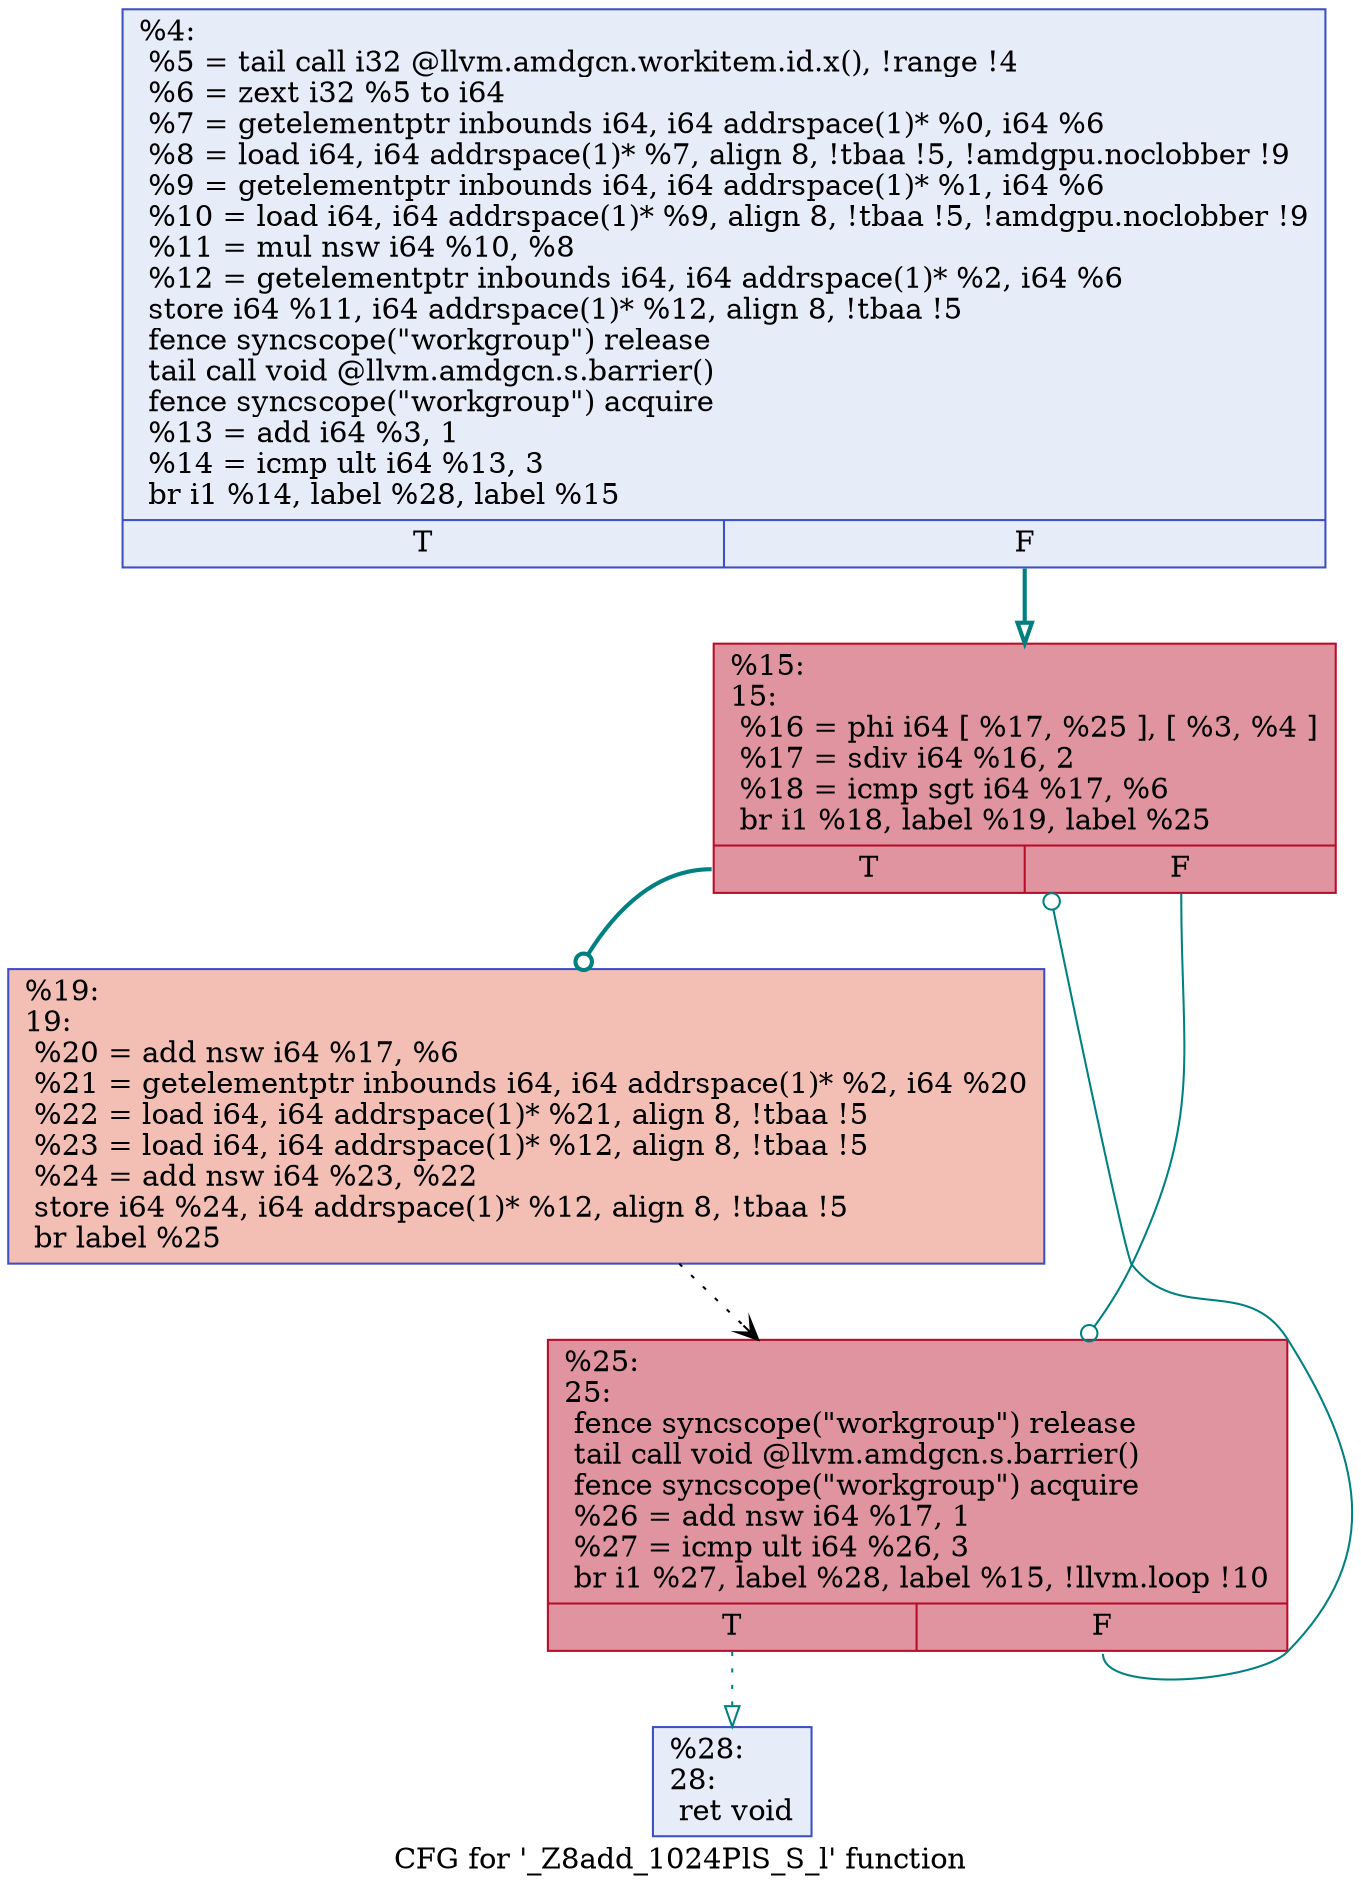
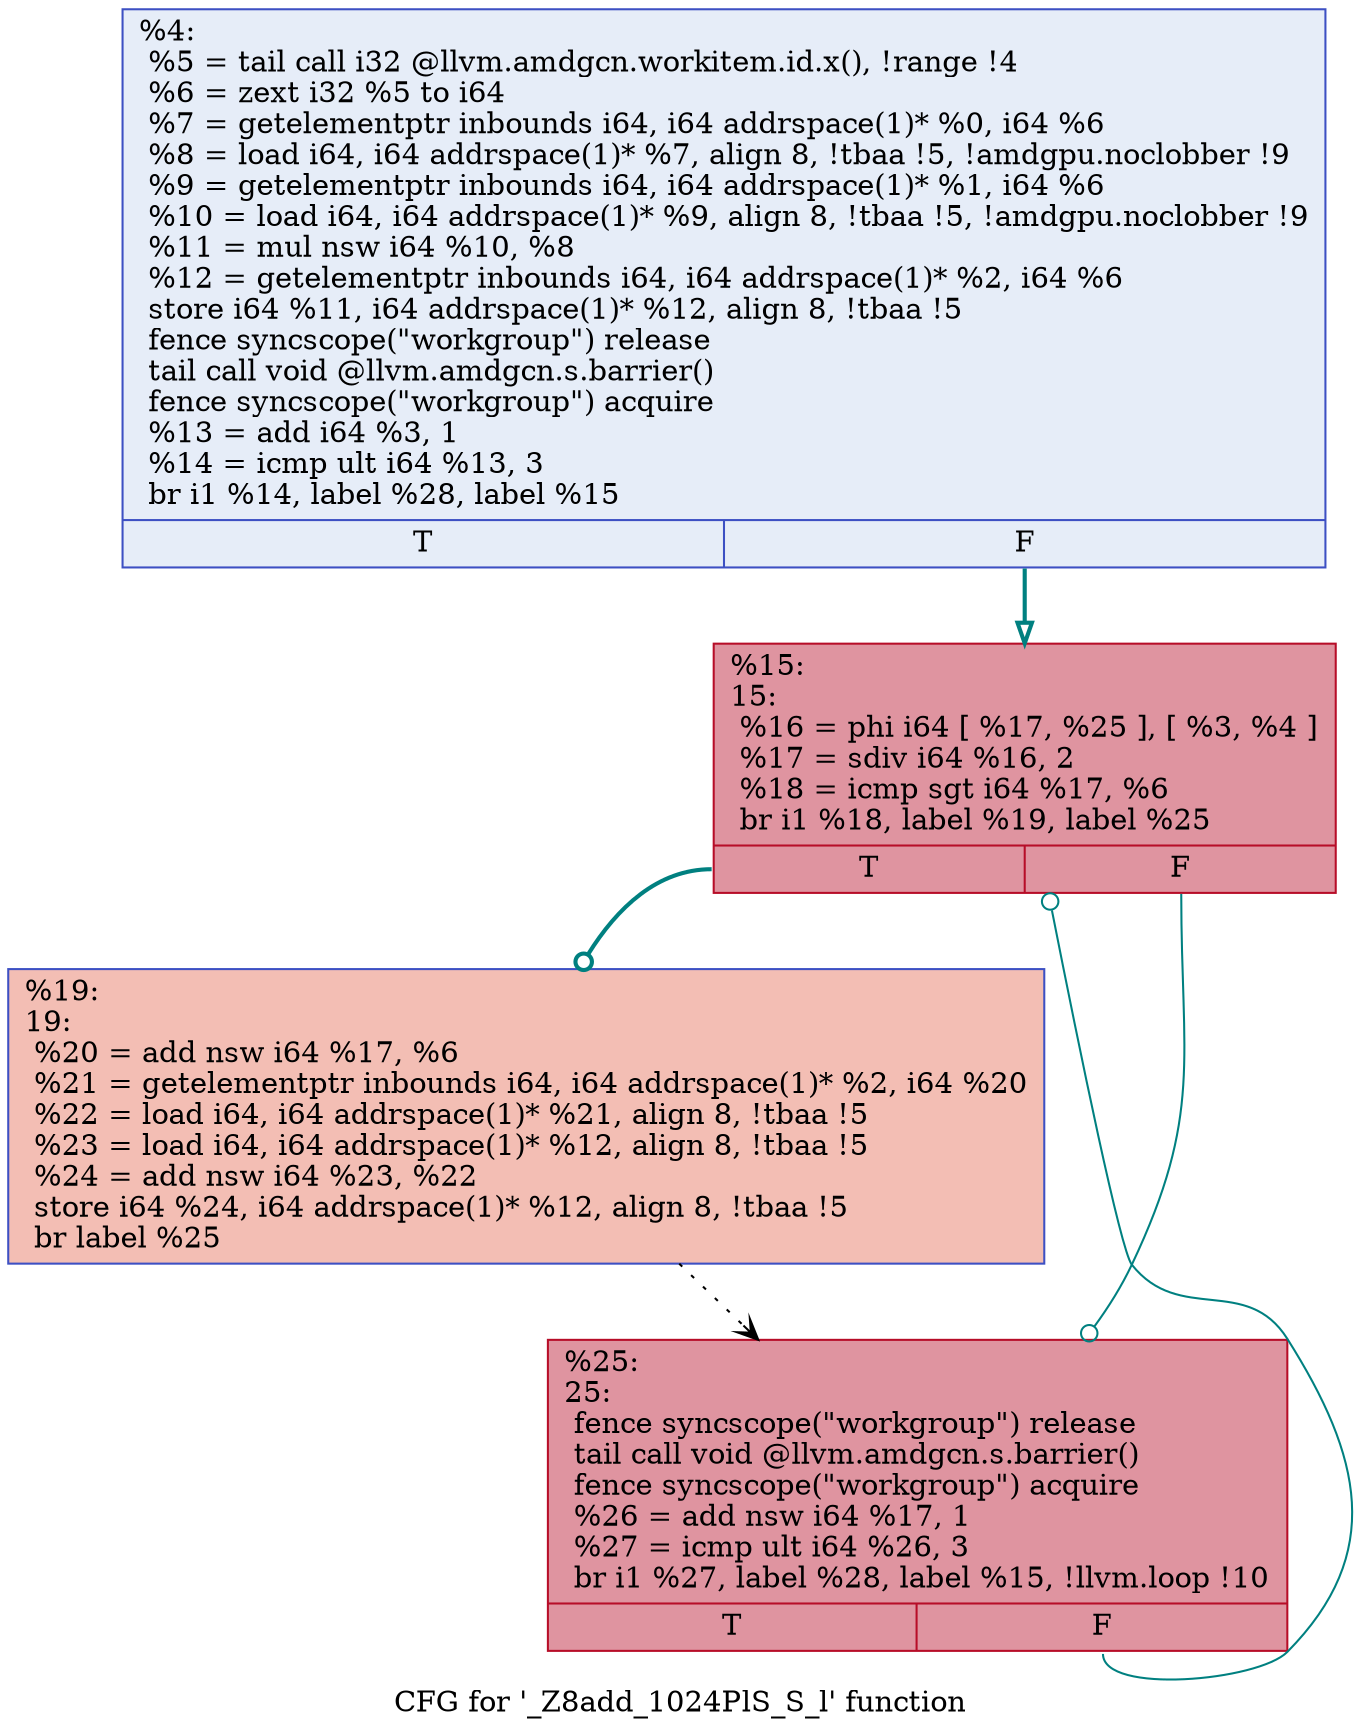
node "%28:": removed
